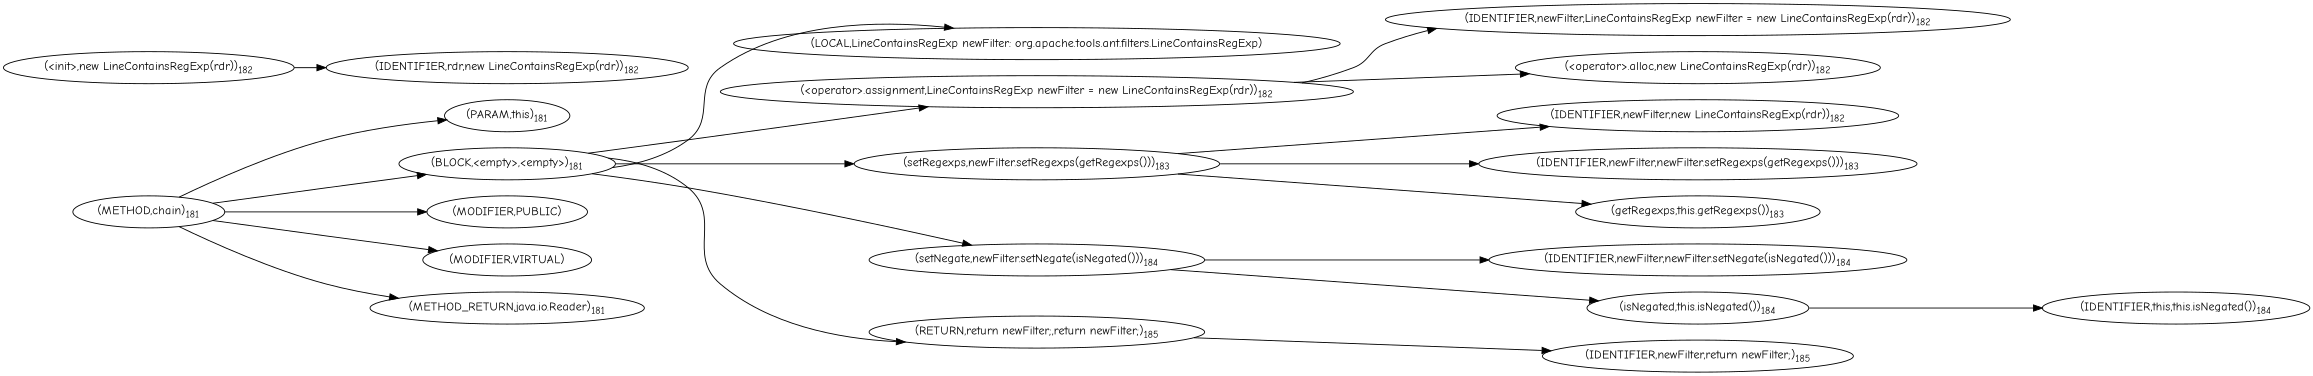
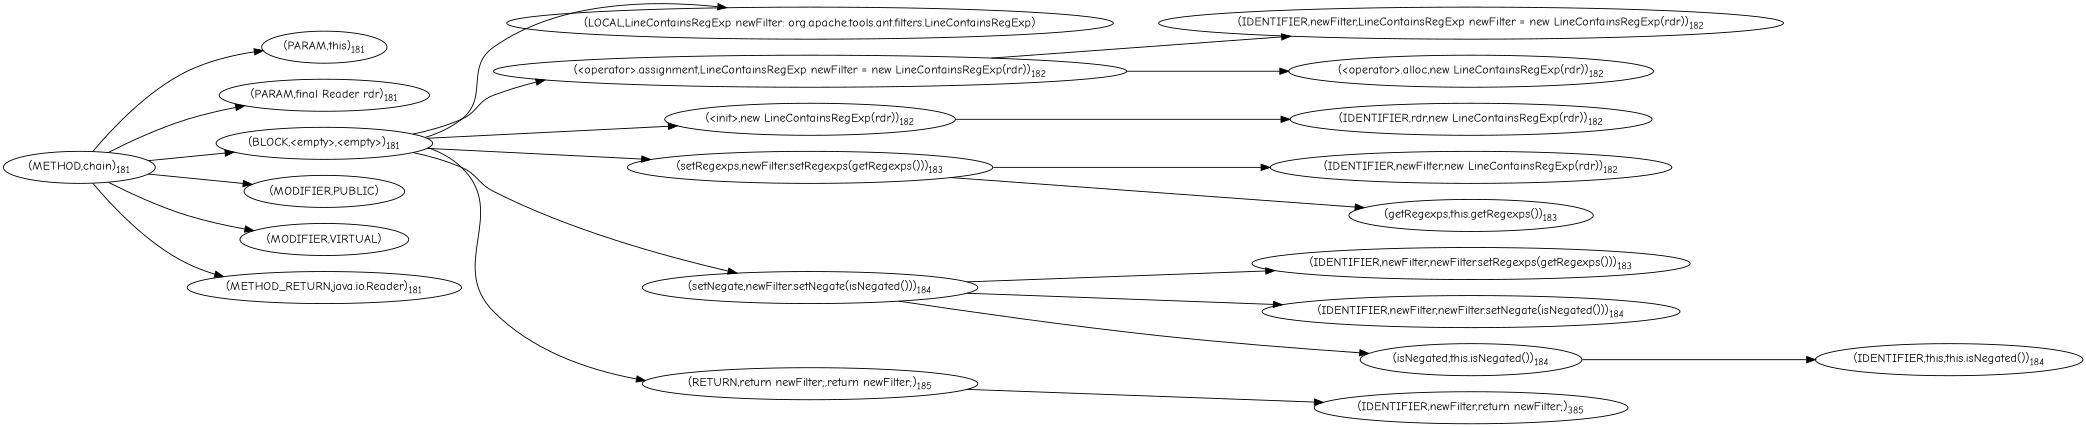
node "(PARAM,final Reader rdr)": added
edge "(BLOCK,<empty>,<empty>)" -> "(<init>,new LineContainsRegExp(rdr))": added
edge "(setRegexps,newFilter.setRegexps(getRegexps()))" -> "(IDENTIFIER,newFilter,newFilter.setRegexps(getRegexps()))": now "(setNegate,newFilter.setNegate(isNegated()))" -> "(IDENTIFIER,newFilter,newFilter.setRegexps(getRegexps()))"
node "(IDENTIFIER,newFilter,return newFilter;)": text "185" -> "385"
